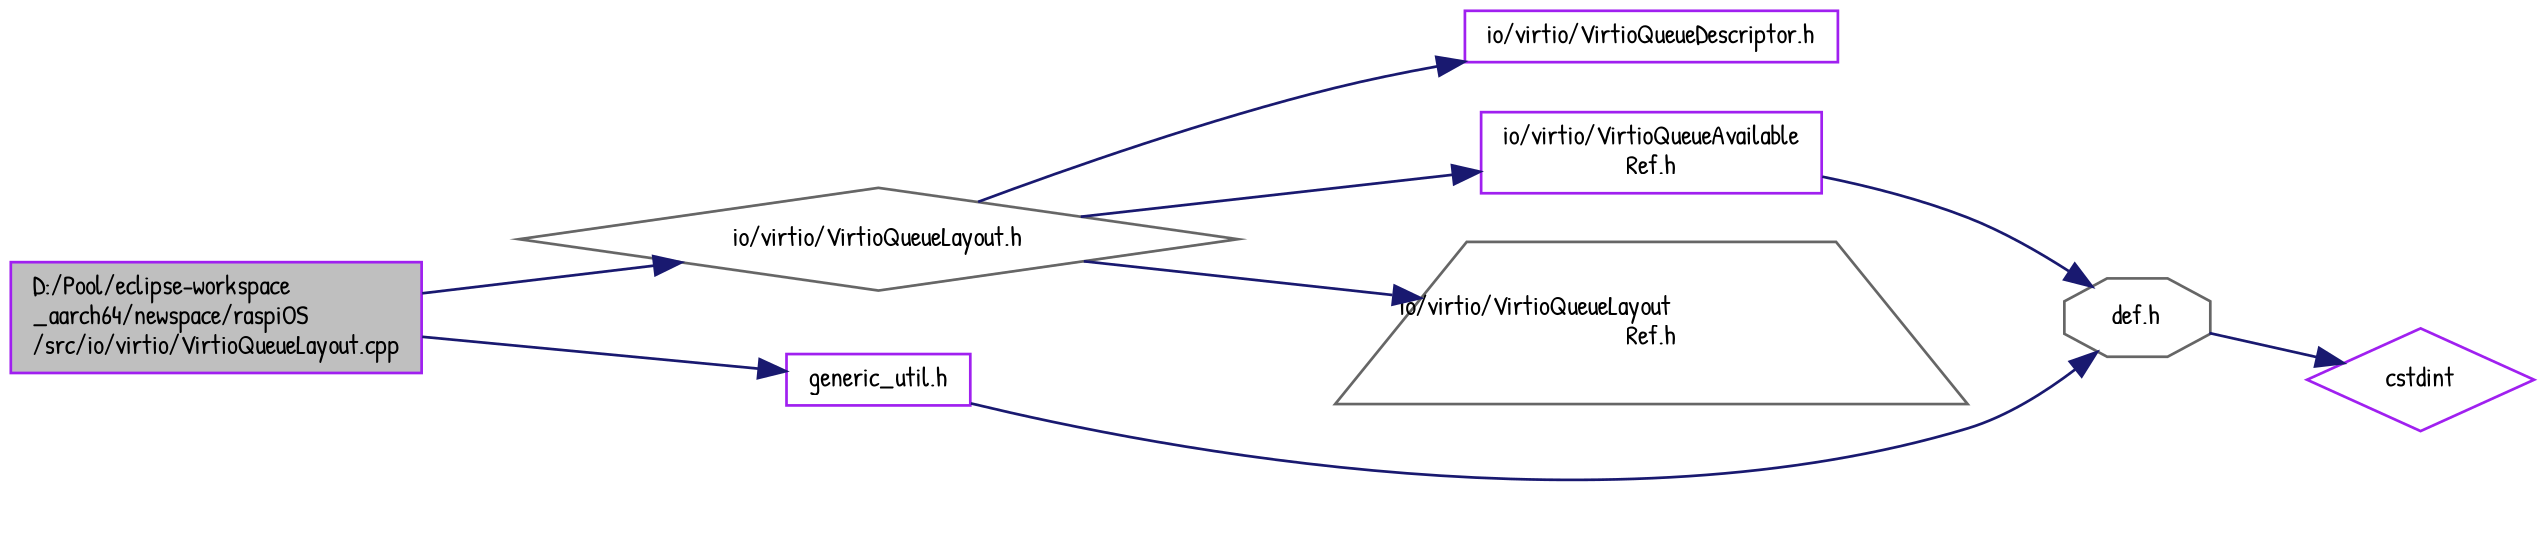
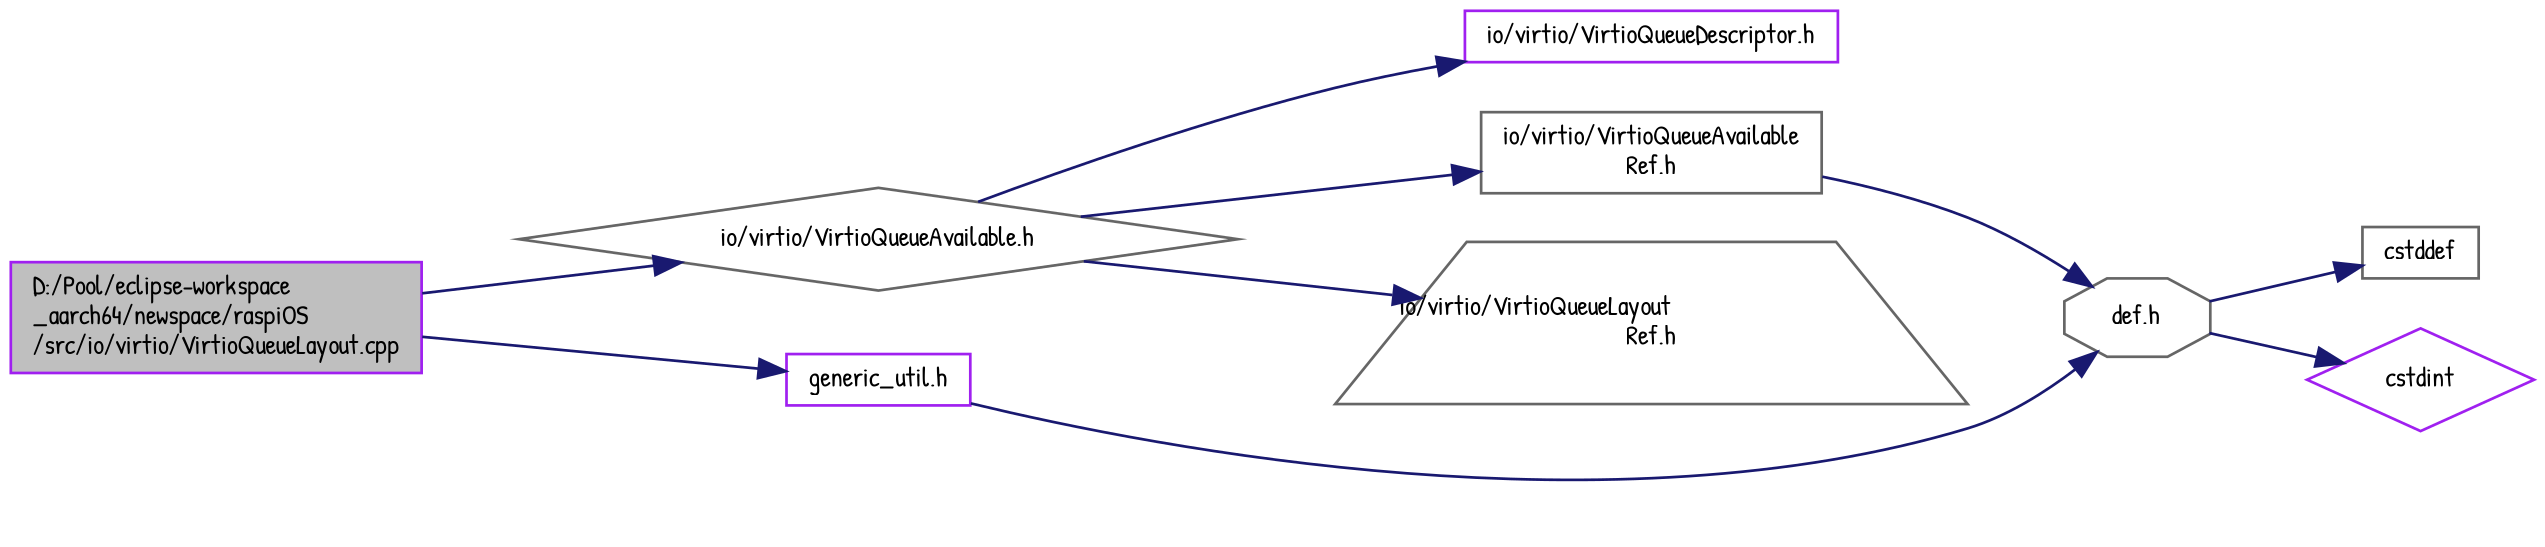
node "io/virtio/VirtioQueueAvailable Ref.h": color purple -> gray40
node "io/virtio/VirtioQueueLayout.h": label "io/virtio/VirtioQueueLayout.h" -> "io/virtio/VirtioQueueAvailable.h"
node "cstddef": added
